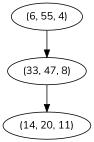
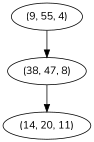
node "(6, 55, 4)": label "(6, 55, 4)" -> "(9, 55, 4)"
node "(33, 47, 8)": label "(33, 47, 8)" -> "(38, 47, 8)"
